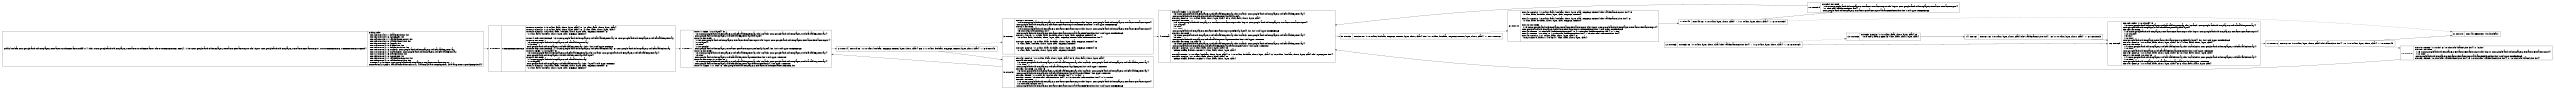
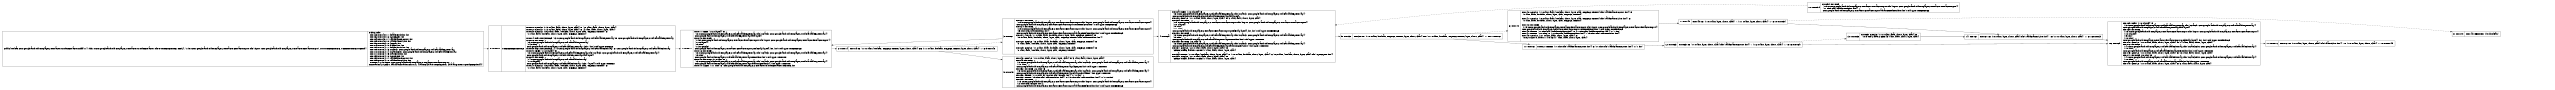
edge "10: 0x005d" -> "4: 0x002a": style solid -> dashed
edge "7: 0x004b" -> "10: 0x005d": now "7: 0x004b" -> "14: 0x0067"
edge "17: 0x007c" -> "8: 0x004d": removed
node "11: 0x0061": added
node "18: 0x007e": removed
edge "9: 0x004e" -> "1: 0x0011": now "3: 0x0021" -> "1: 0x0011"
